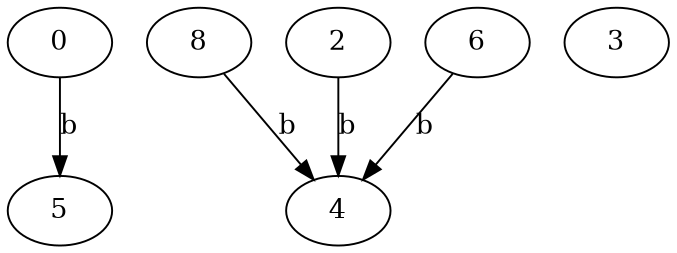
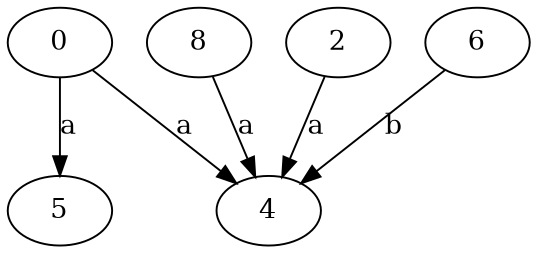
node "3": removed
edge "0" -> "4": added, label "a"
edge "0" -> "5": label "b" -> "a"
edge "8" -> "4": label "b" -> "a"
edge "2" -> "4": label "b" -> "a"
